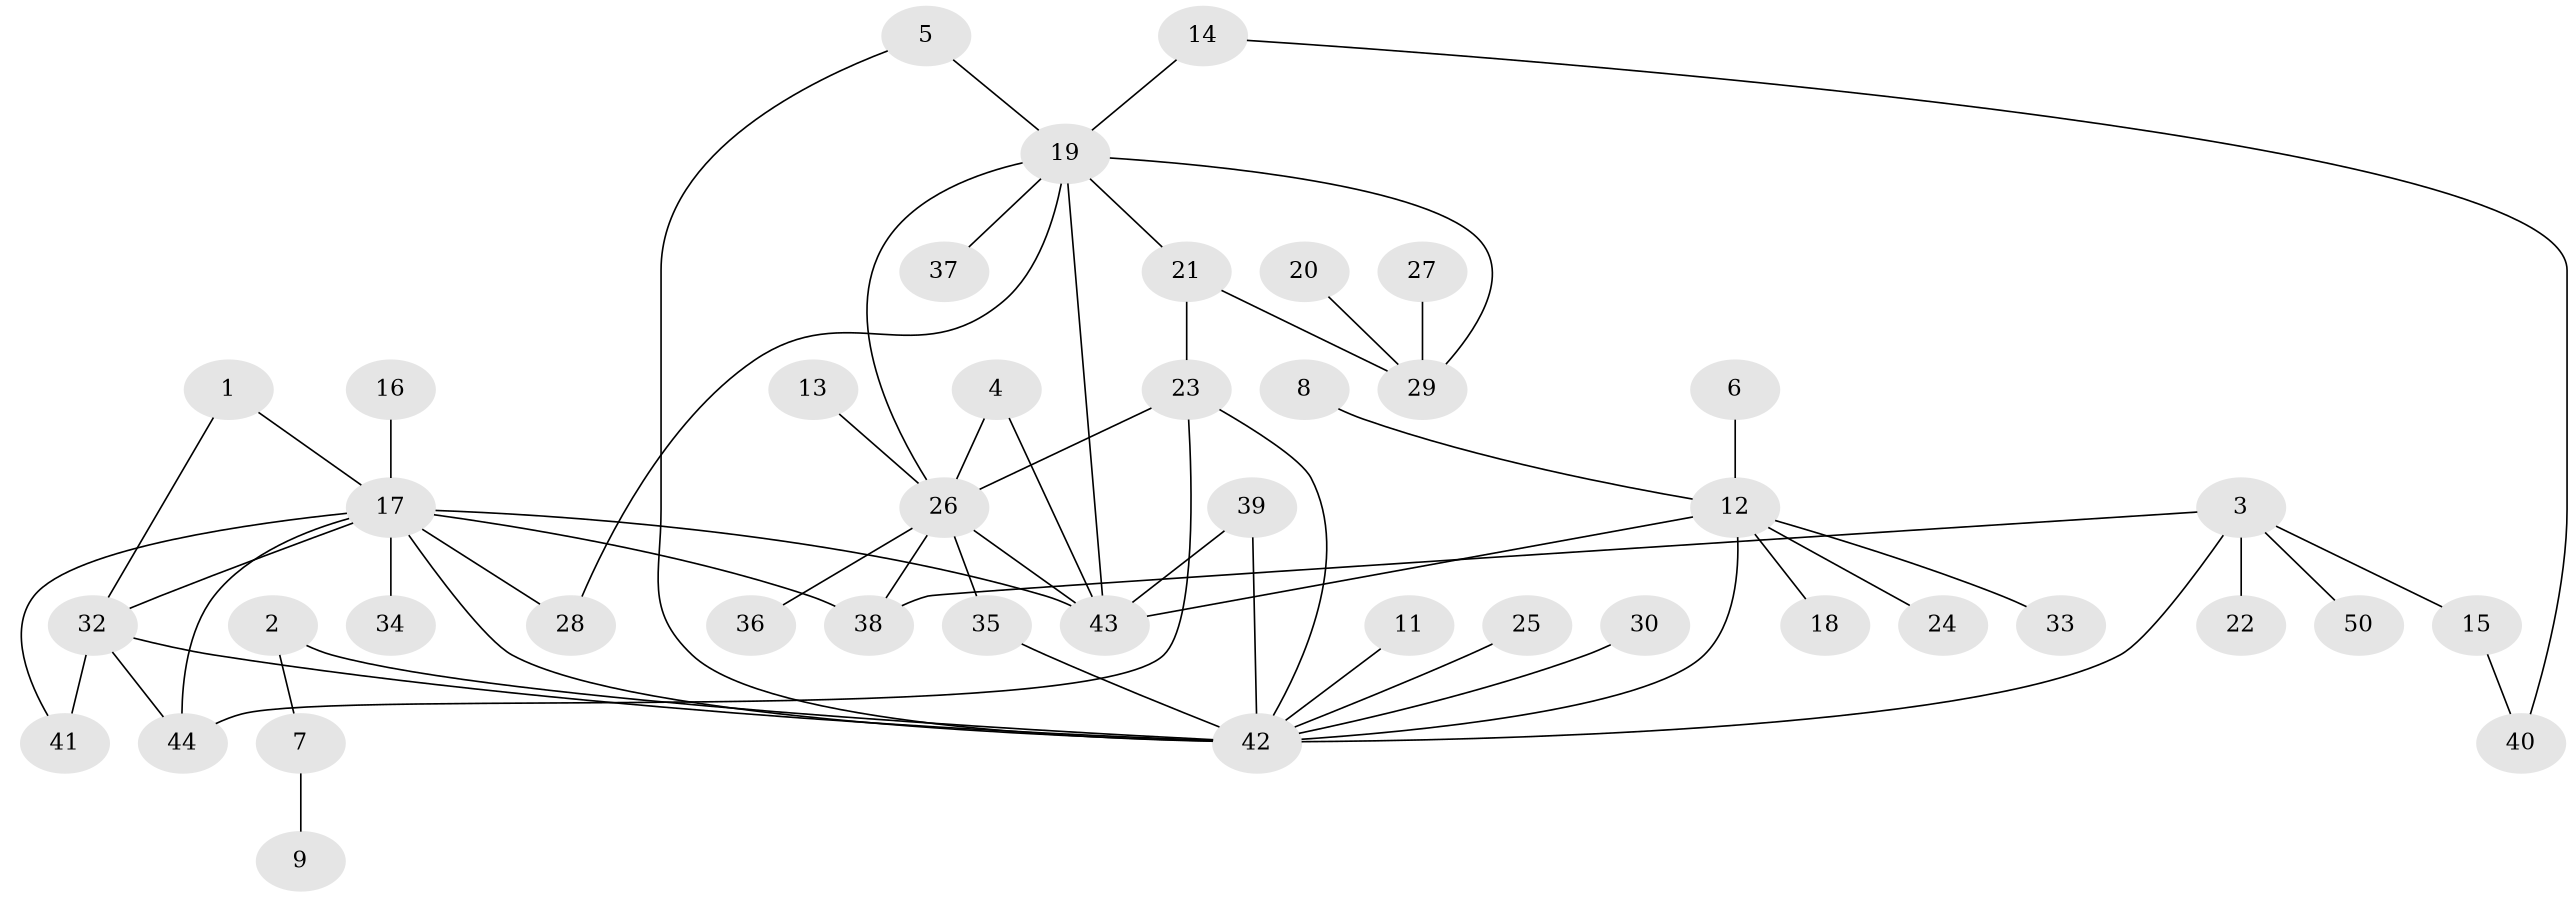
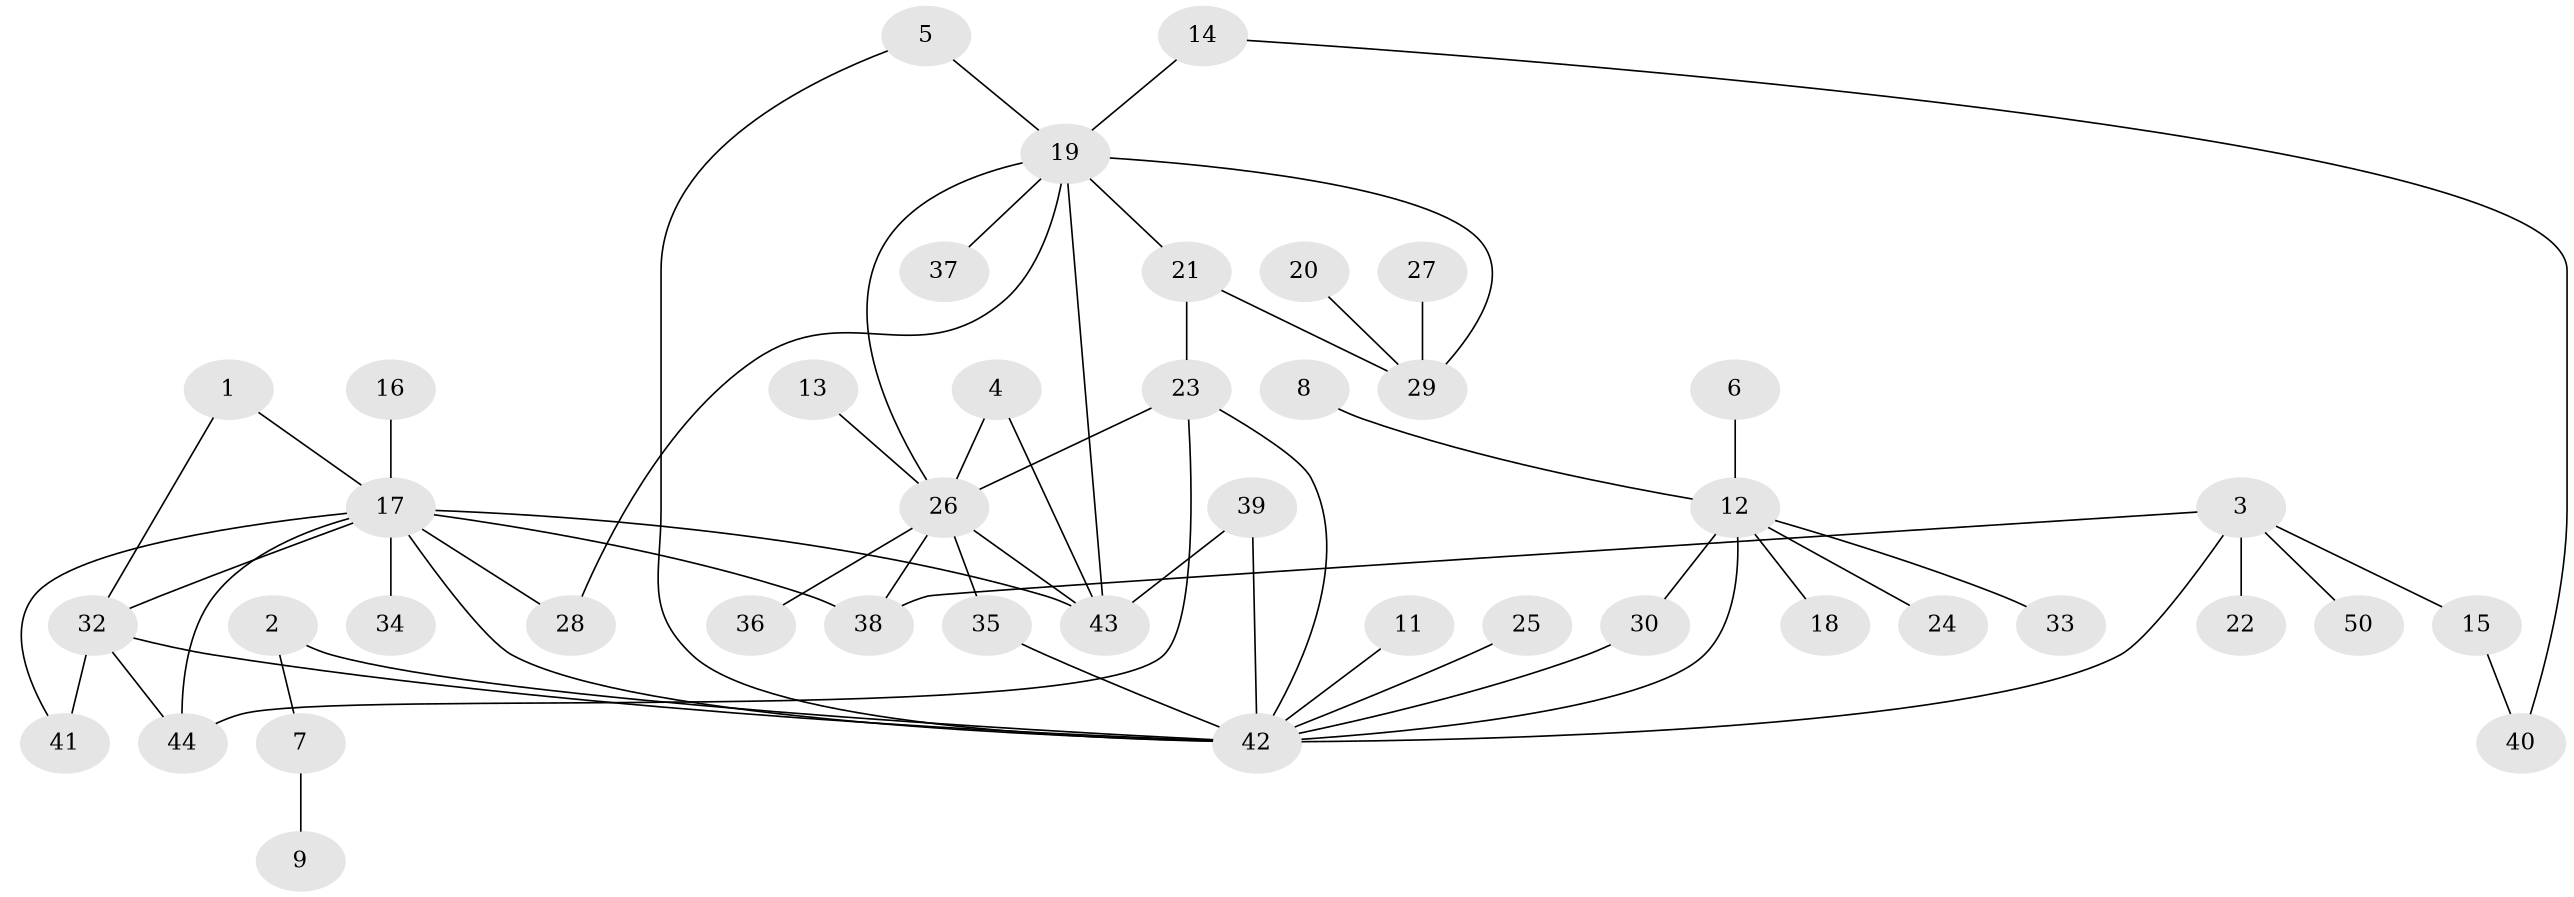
edge "12" -- "43": now "12" -- "30"
